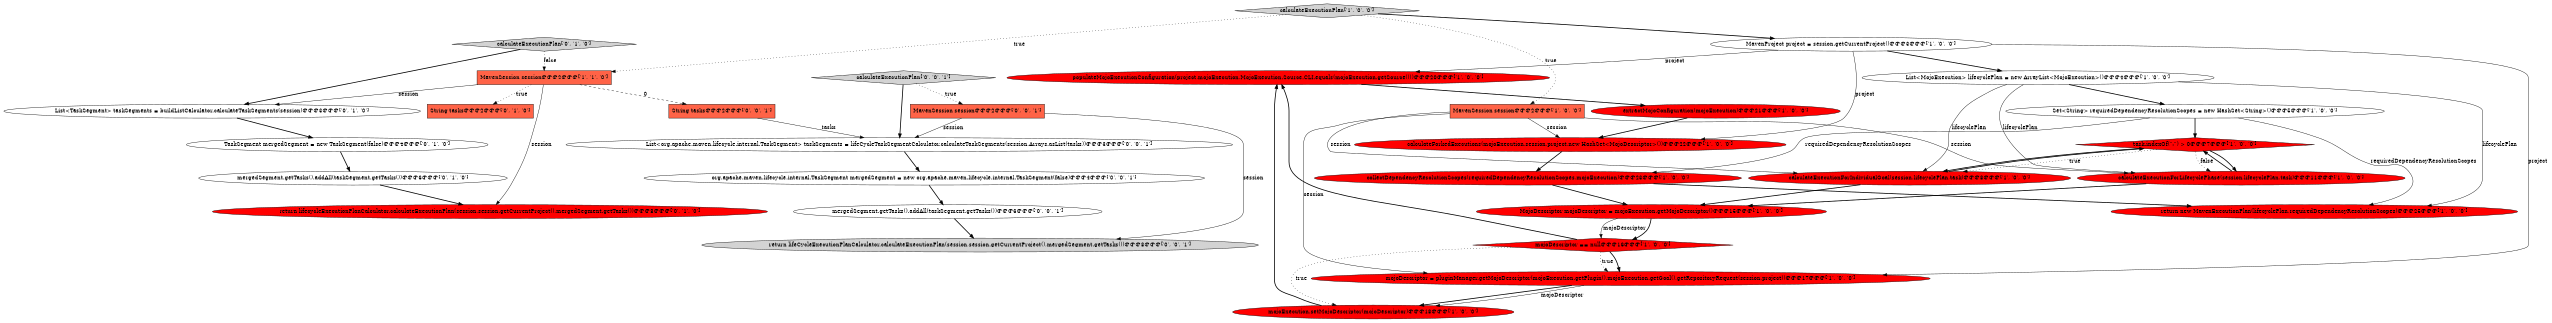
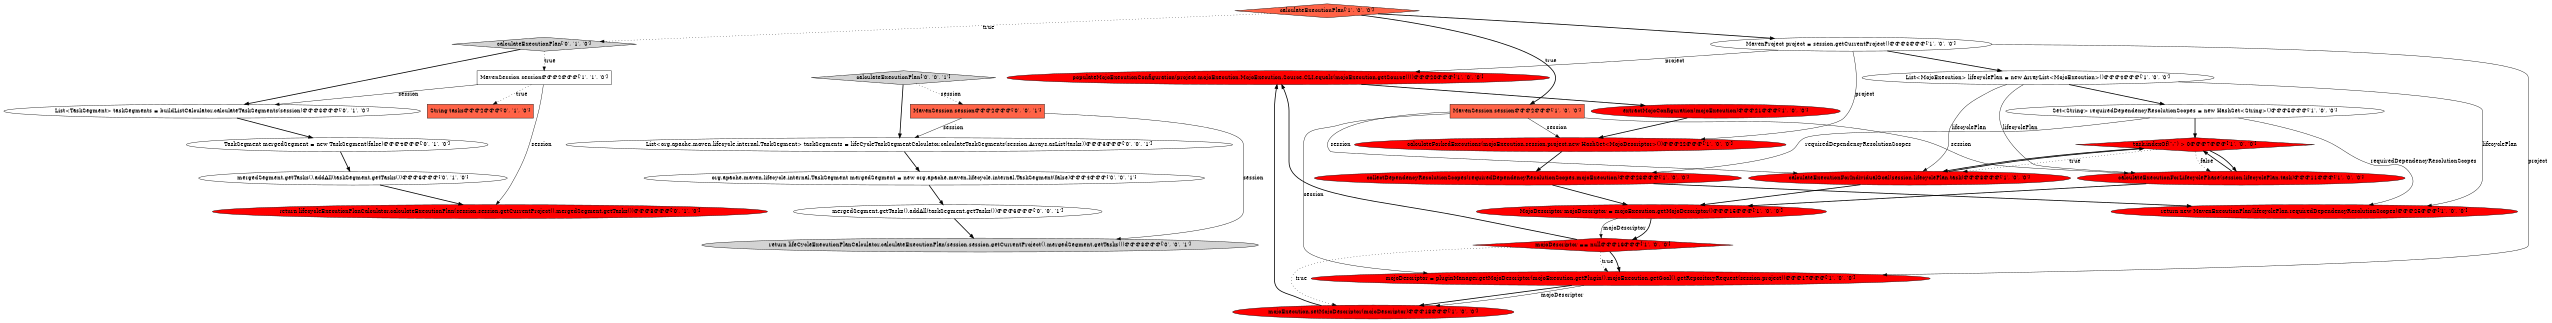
node "calculateExecutionPlan['1', '0', '0']": fillcolor lightgray -> tomato
edge "calculateExecutionPlan['1', '0', '0']" -> "MavenSession session@@@2@@@['1', '0', '0']": style dotted -> bold
edge "calculateExecutionPlan['1', '0', '0']" -> "MavenSession session@@@2@@@['1', '1', '0']": now "calculateExecutionPlan['1', '0', '0']" -> "calculateExecutionPlan['0', '1', '0']"
edge "calculateExecutionPlan['0', '1', '0']" -> "MavenSession session@@@2@@@['1', '1', '0']": label "false" -> "true"
node "MavenSession session@@@2@@@['1', '1', '0']": fillcolor tomato -> white
edge "calculateExecutionPlan['0', '0', '1']" -> "MavenSession session@@@2@@@['0', '0', '1']": label "true" -> "session"
node "String tasks@@@2@@@['0', '0', '1']": removed
